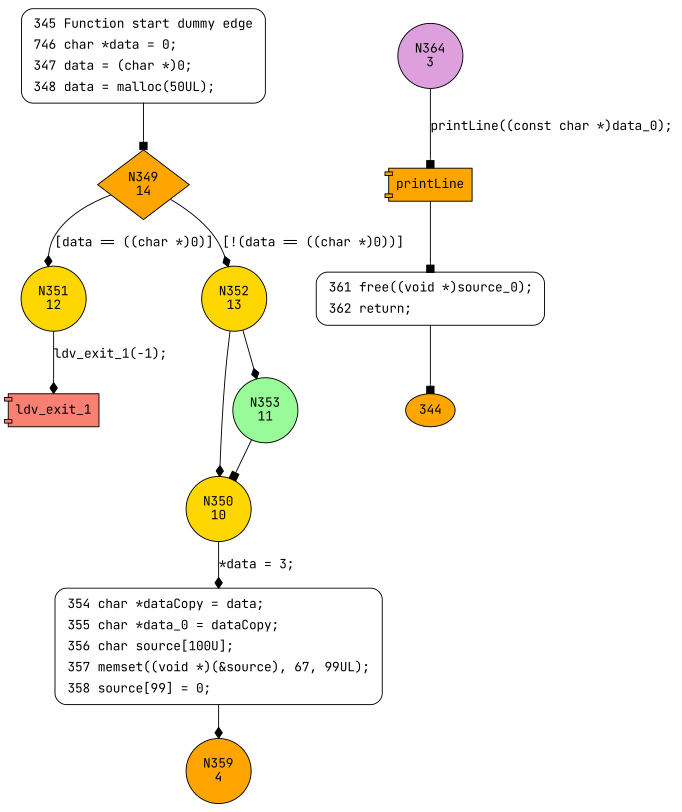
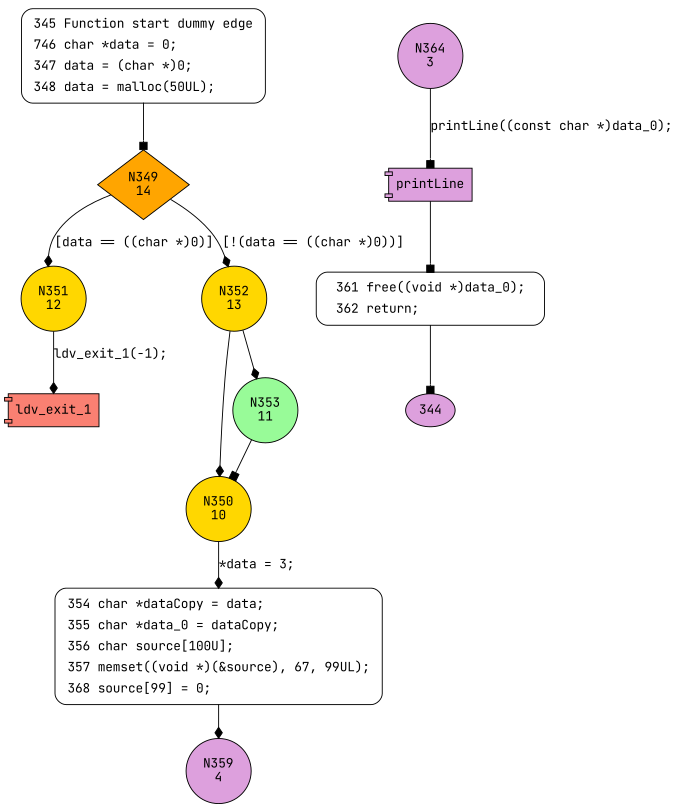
node "printLine": fillcolor orange -> plum
node "361": text "free((void *)source_0);" -> "free((void *)data_0);"
node "344": fillcolor orange -> plum
node "354": text "358" -> "368"
node "N359 4": fillcolor orange -> plum
